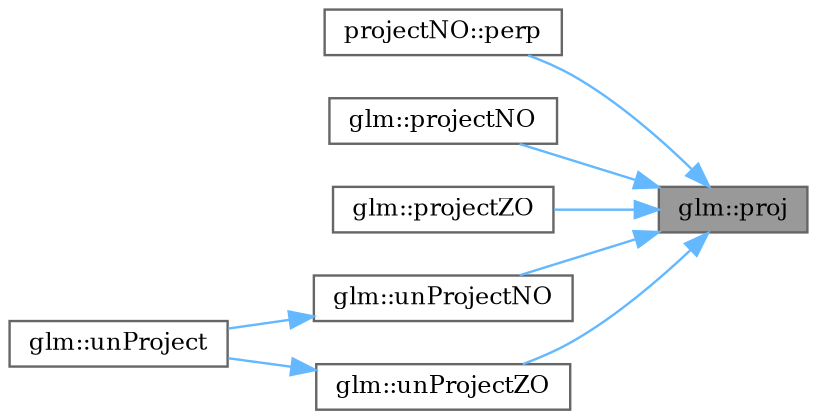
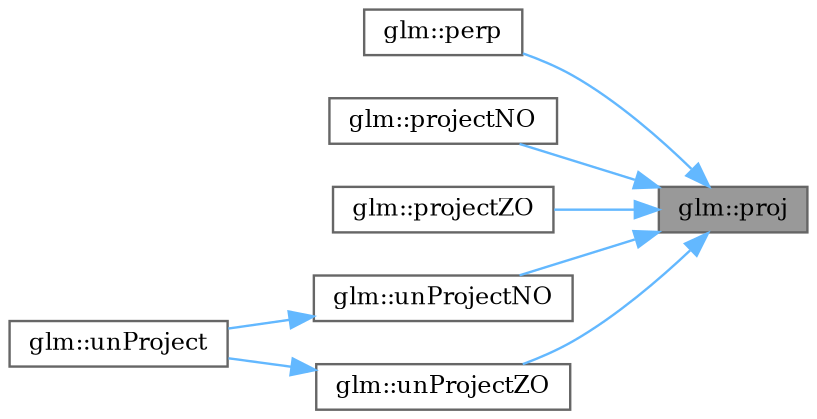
node "projectNO::perp": label "projectNO::perp" -> "glm::perp"
